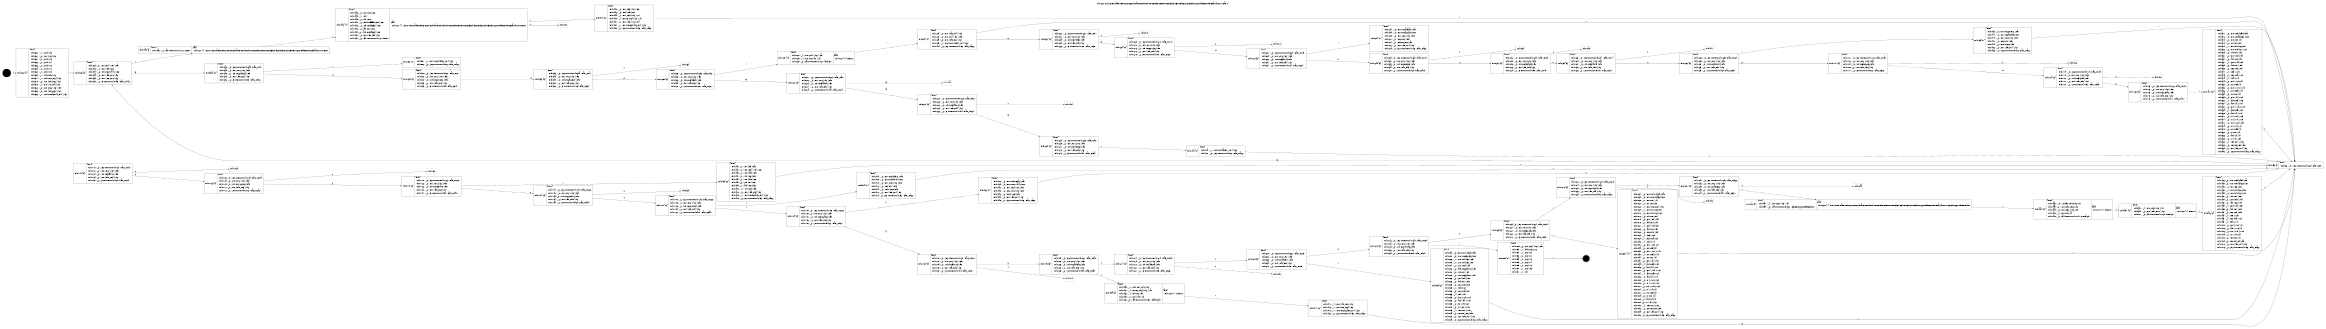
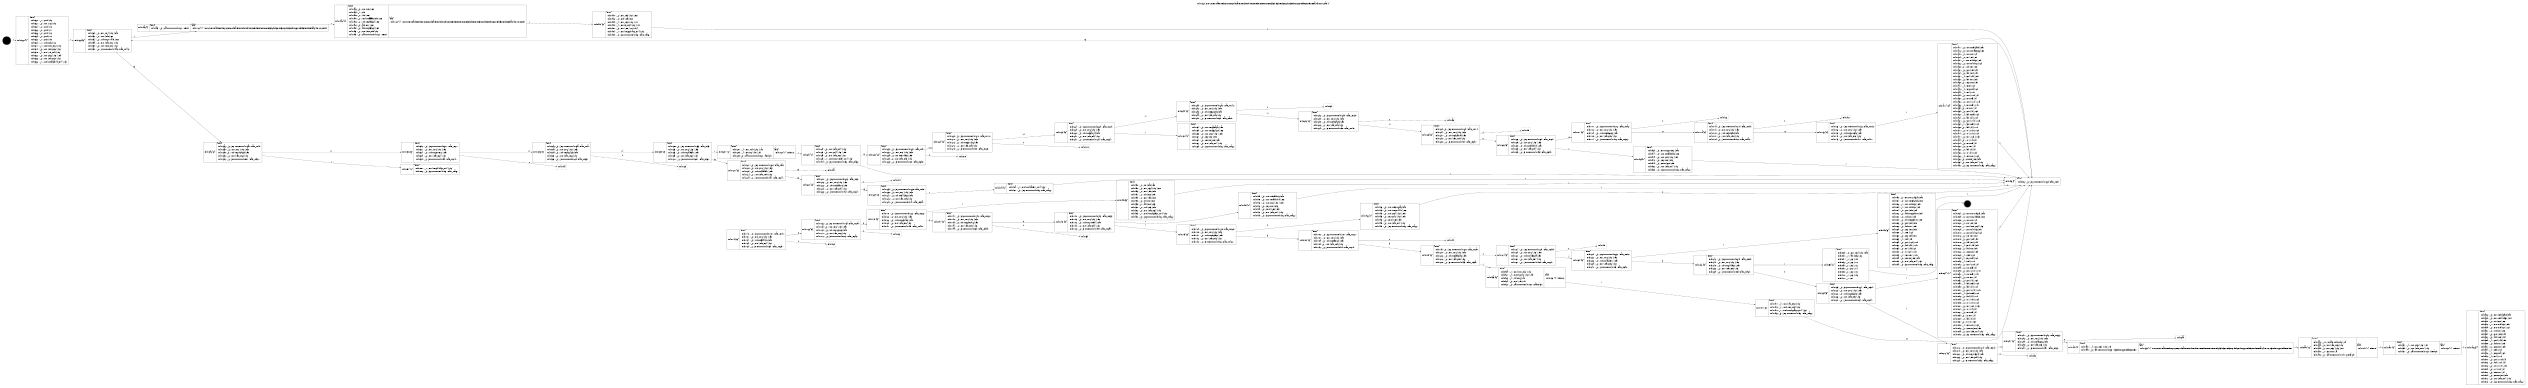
edge "0x4019a8 [40]" -> "0x401ddf": now "0x4015bc [25]" -> "0x401ddf"
edge "0x401ac6 [84]" -> "0x401fc6 [5]": removed, label "1"
